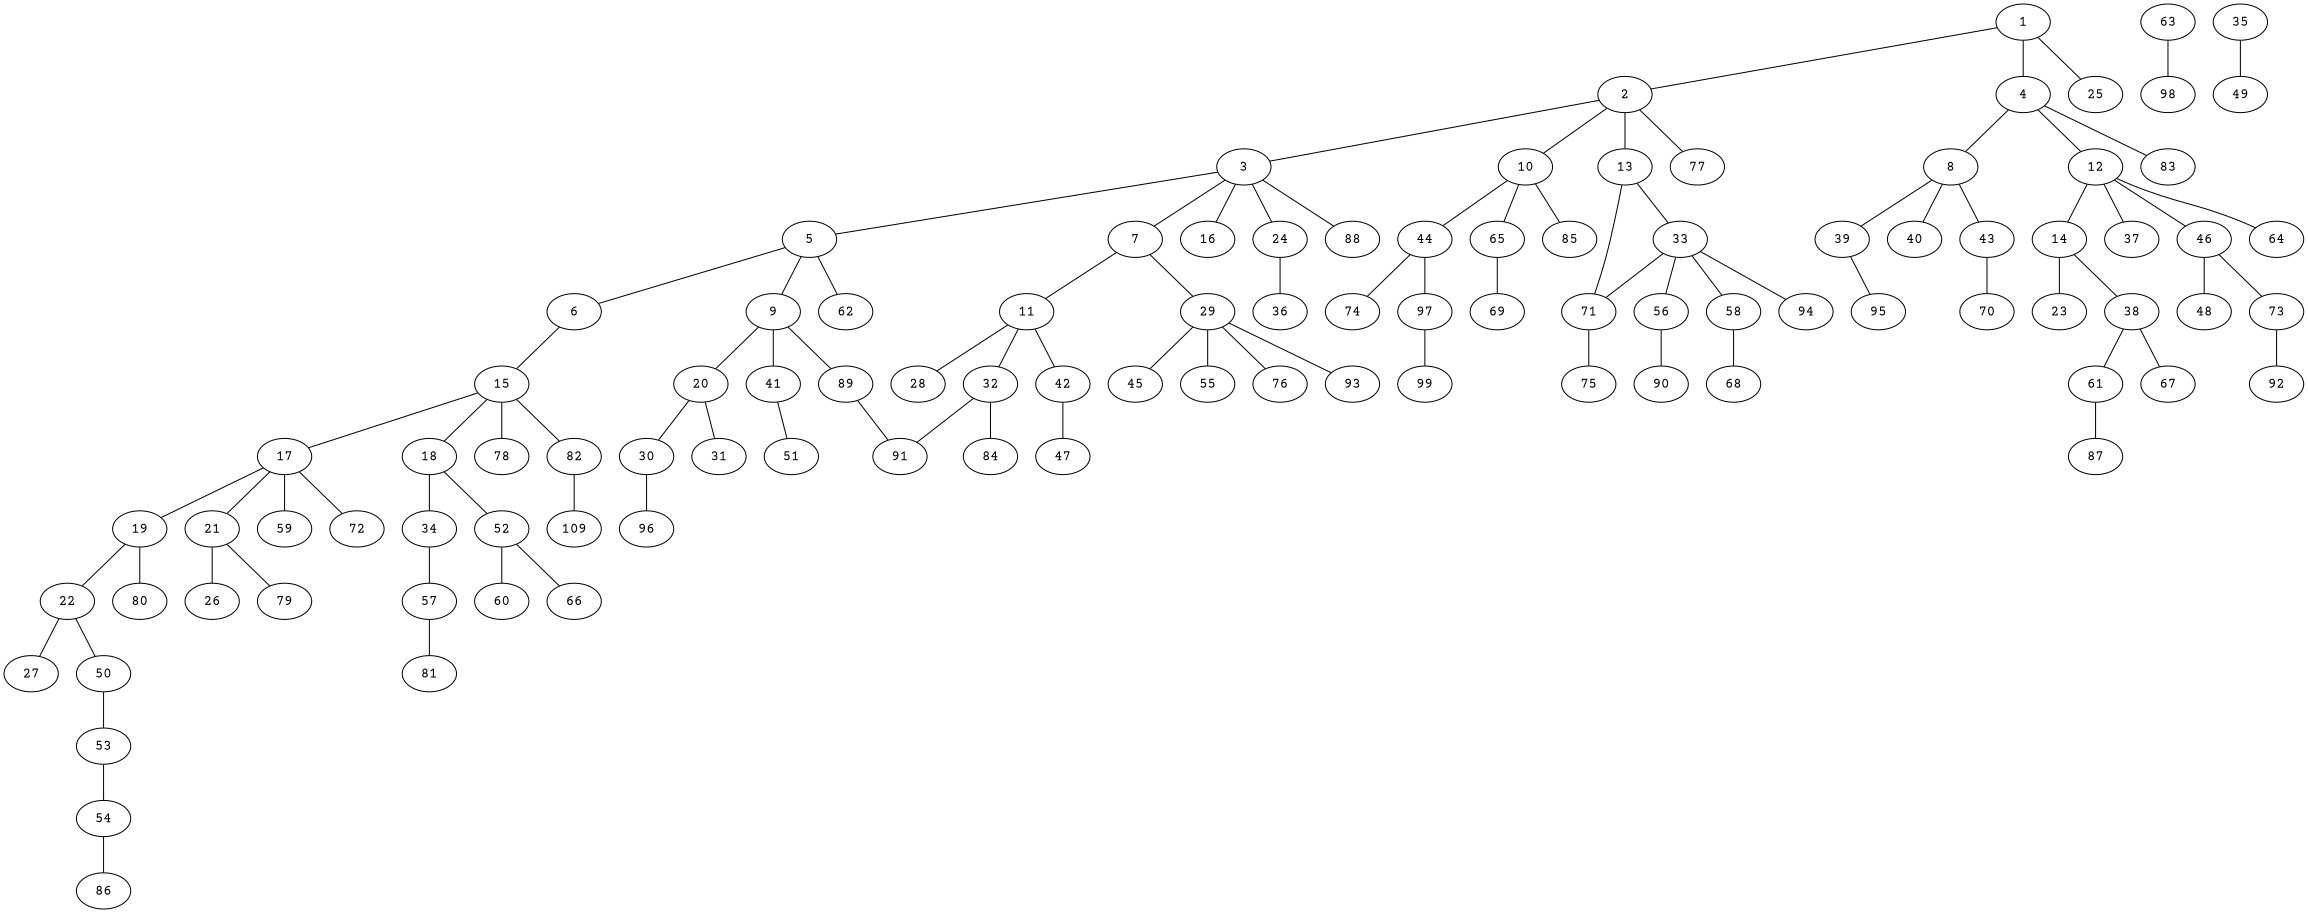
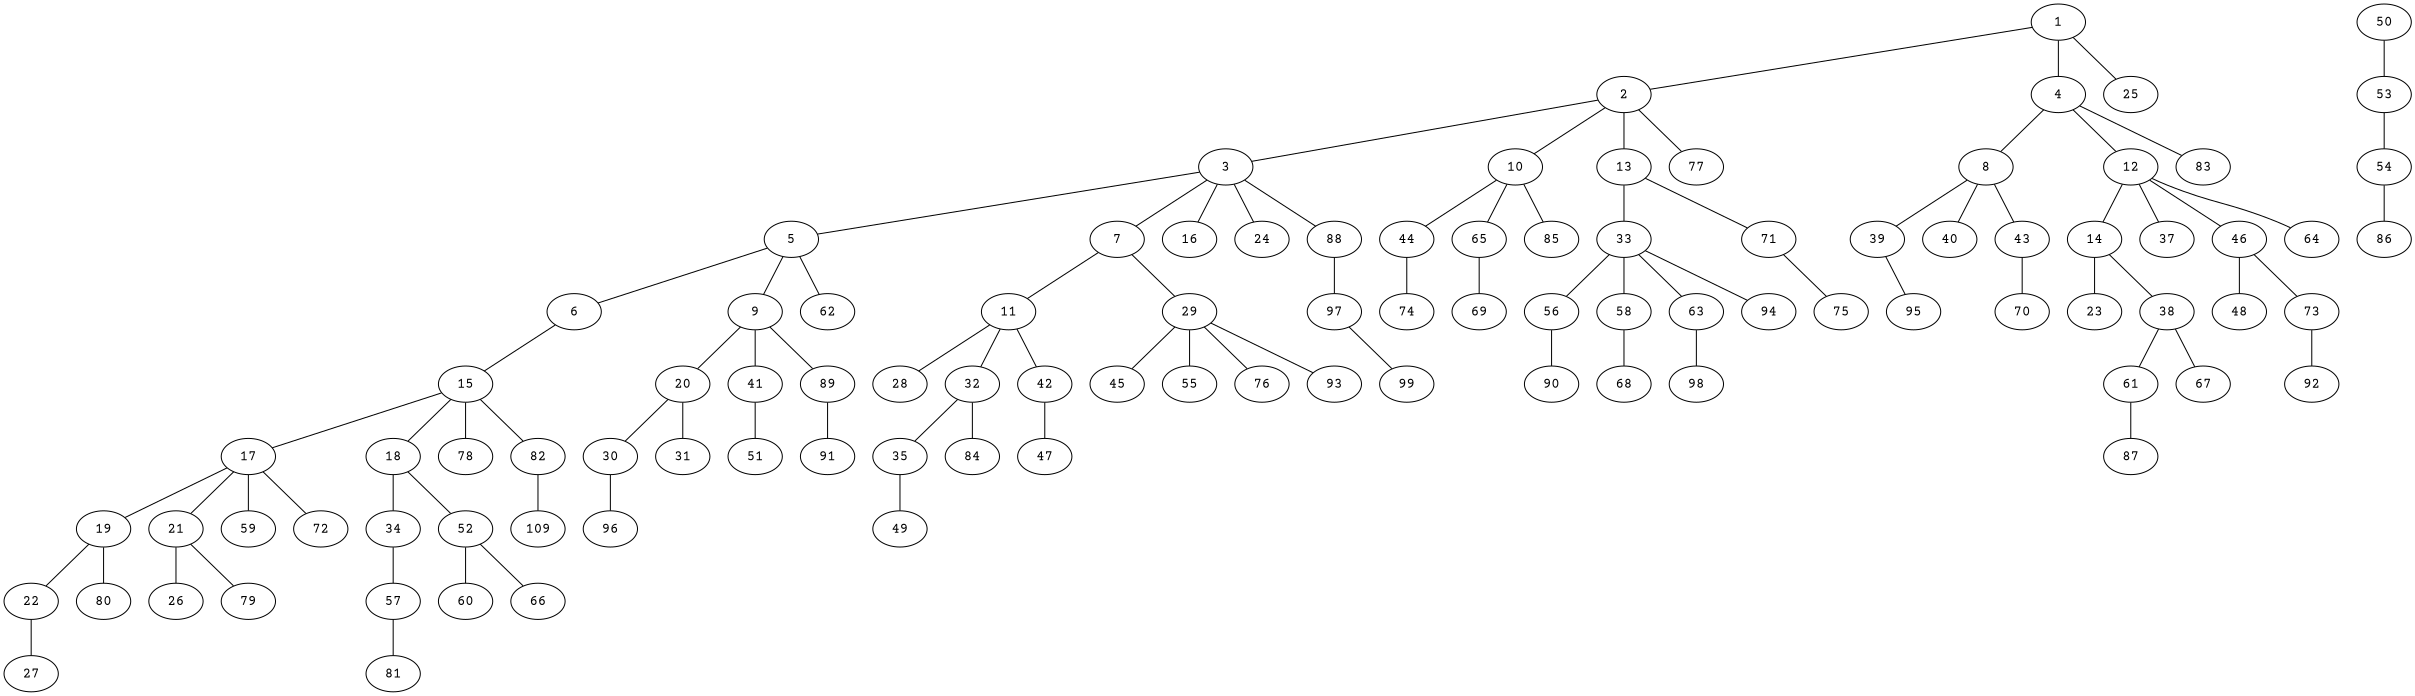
edge "44" -- "97": now "88" -- "97"
edge "33" -- "71": now "33" -- "63"
node "36": removed
edge "32" -- "91": now "32" -- "35"
edge "22" -- "50": removed
